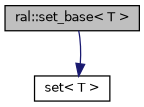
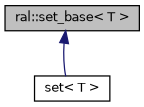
edge "ral::set_base< T >" -> "set< T >": reversed
